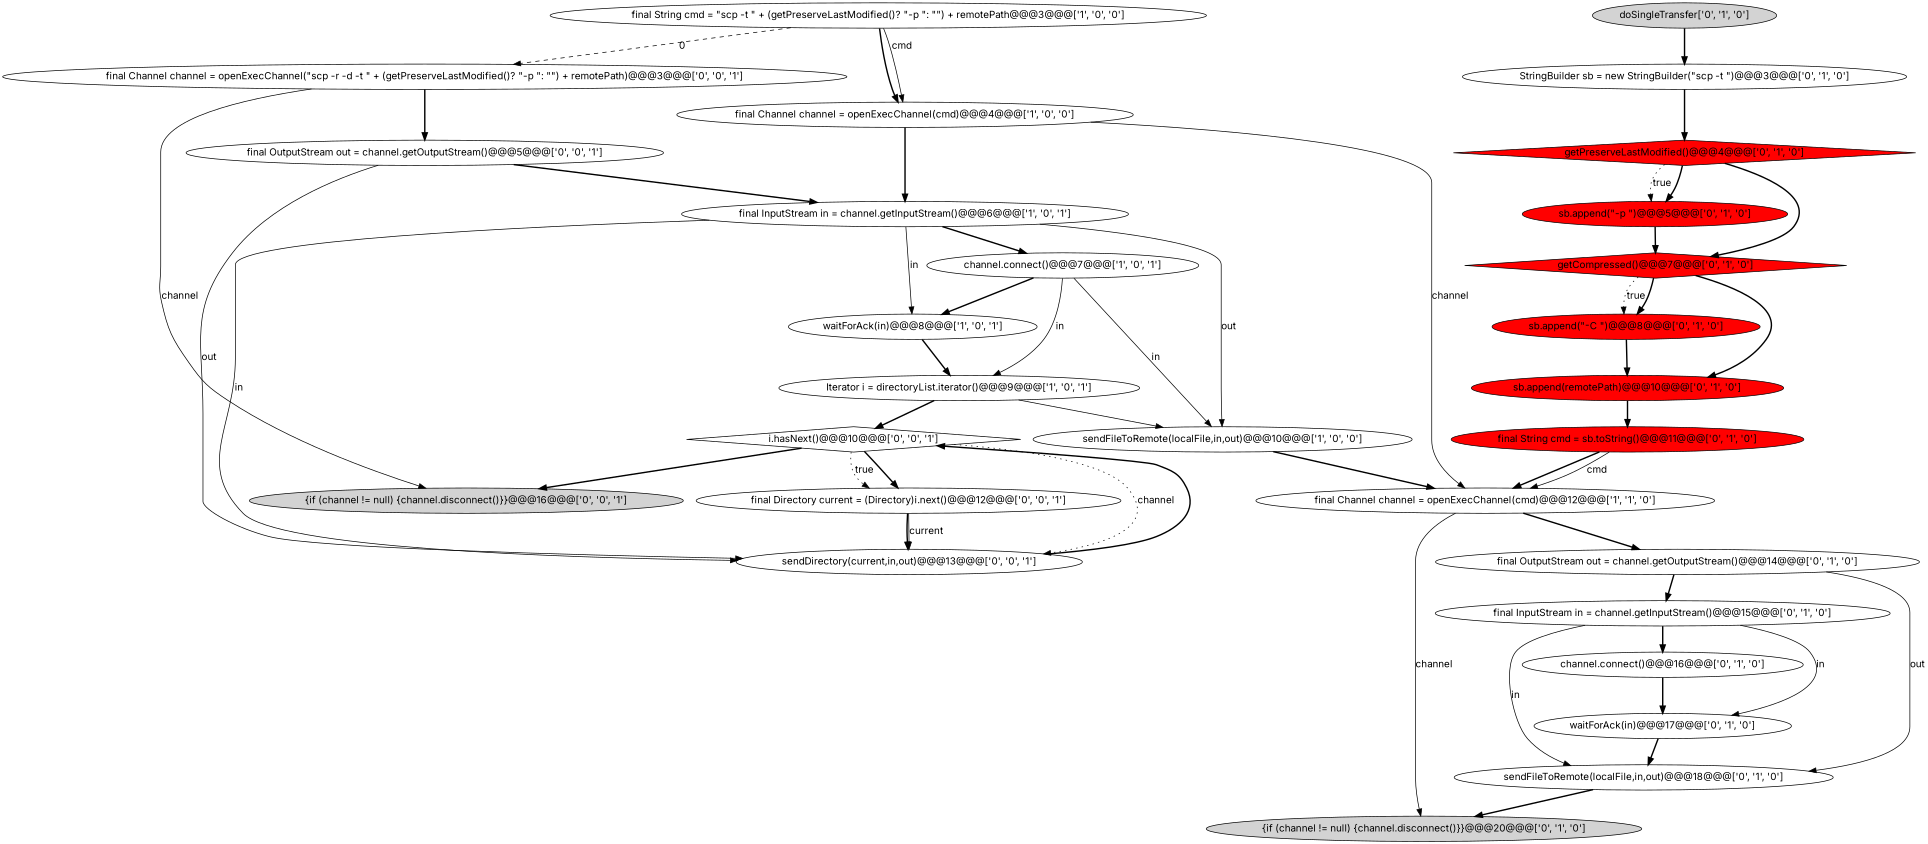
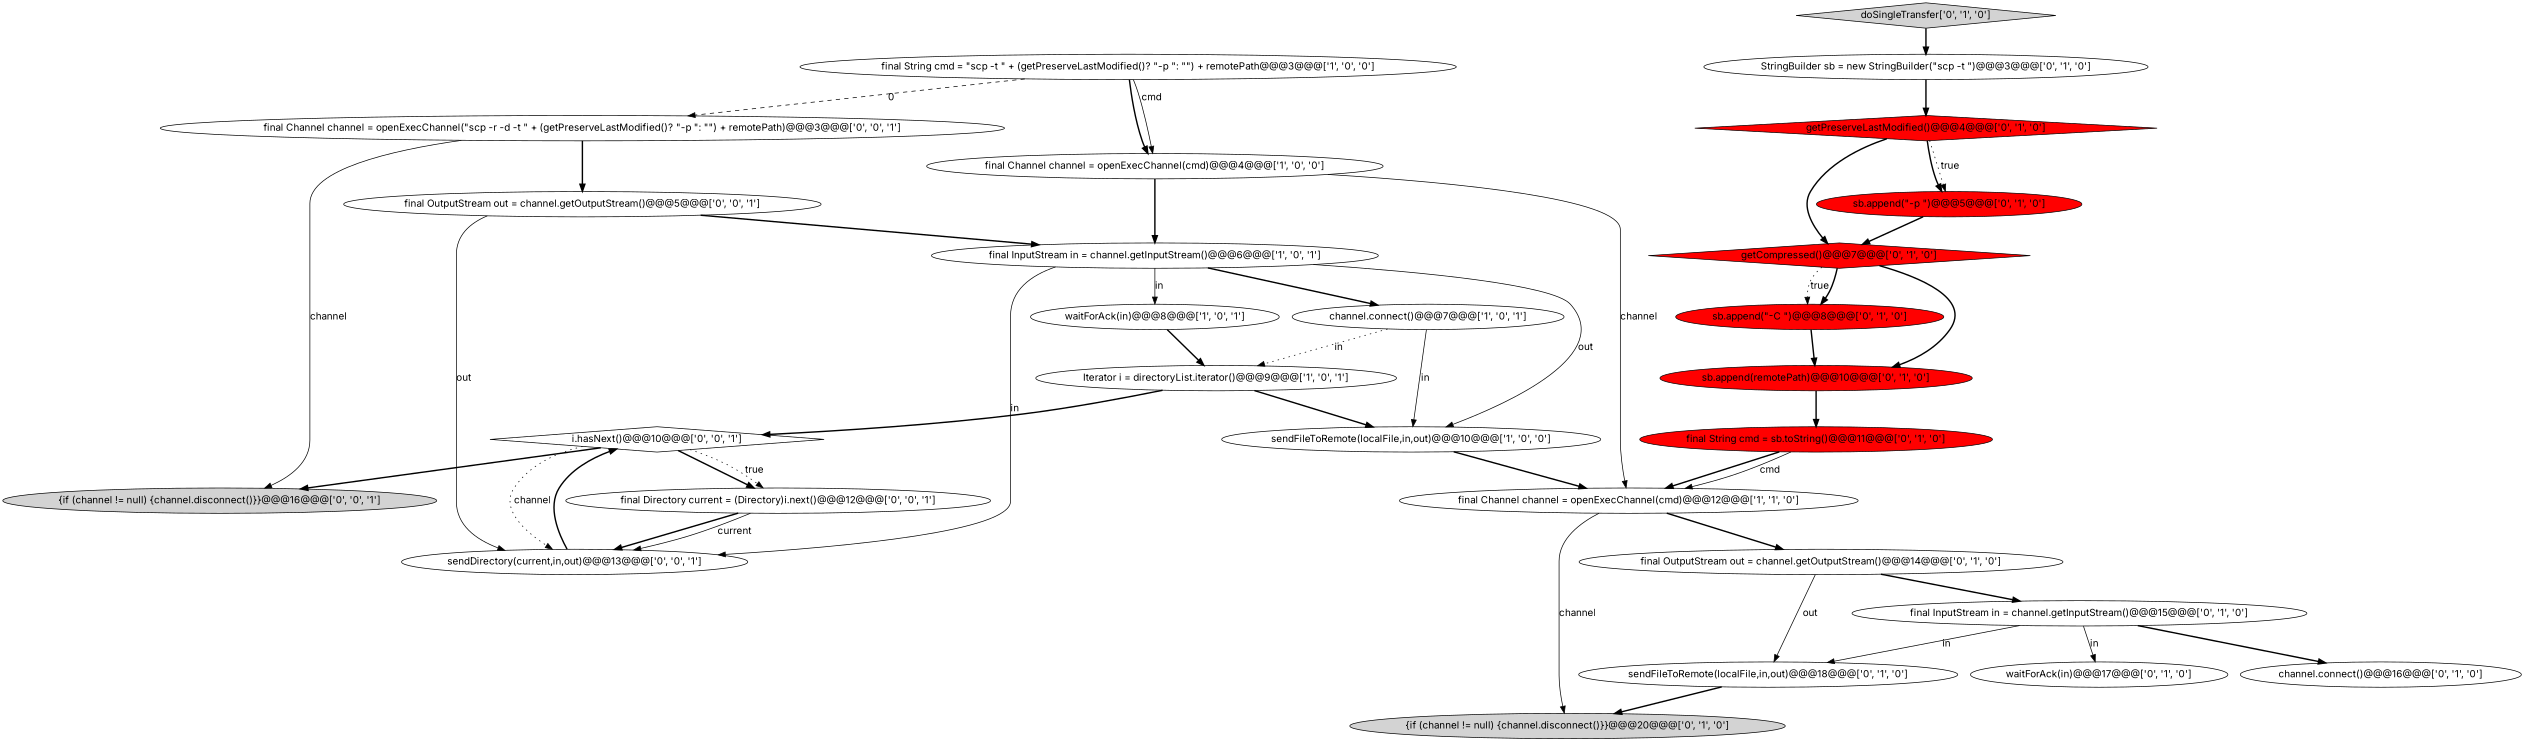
node "doSingleTransfer['0', '1', '0']": shape ellipse -> diamond
edge "channel.connect()@@@7@@@['1', '0', '1']" -> "waitForAck(in)@@@8@@@['1', '0', '1']": removed
edge "channel.connect()@@@7@@@['1', '0', '1']" -> "Iterator i = directoryList.iterator()@@@9@@@['1', '0', '1']": style solid -> dotted
edge "Iterator i = directoryList.iterator()@@@9@@@['1', '0', '1']" -> "sendFileToRemote(localFile,in,out)@@@10@@@['1', '0', '0']": style solid -> bold
edge "channel.connect()@@@16@@@['0', '1', '0']" -> "waitForAck(in)@@@17@@@['0', '1', '0']": removed
edge "waitForAck(in)@@@17@@@['0', '1', '0']" -> "sendFileToRemote(localFile,in,out)@@@18@@@['0', '1', '0']": removed
